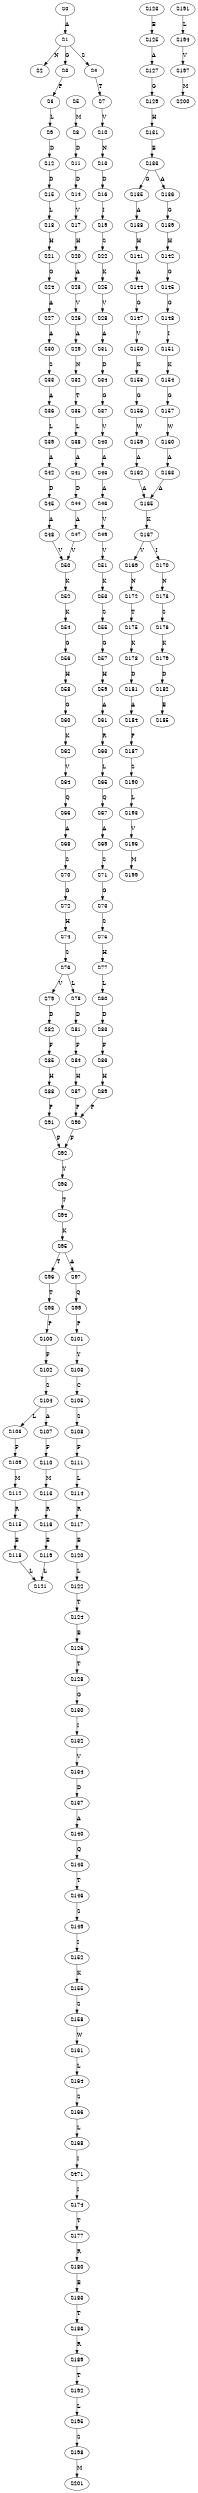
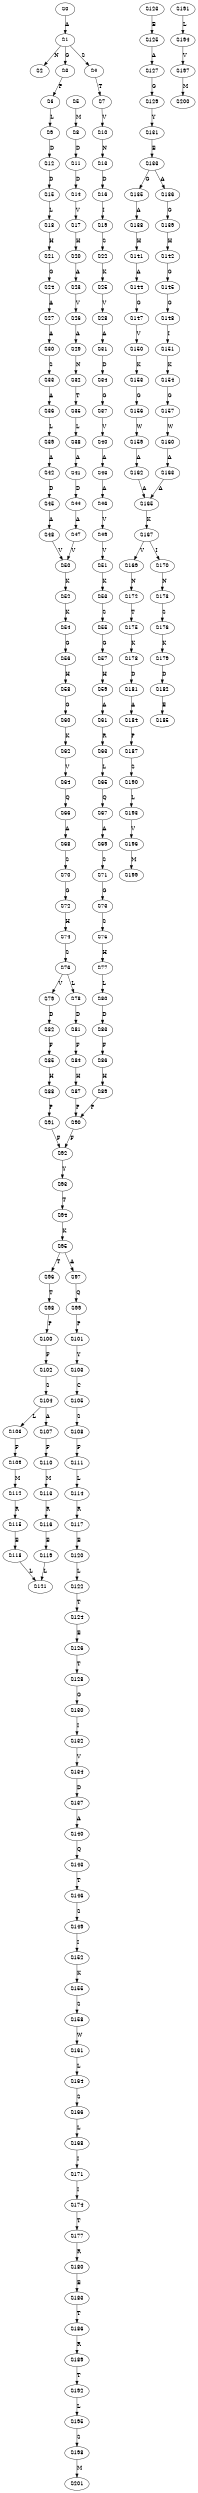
edge "S129" -> "S131": label "H" -> "Y"
node "S471": label "S471" -> "S171"
